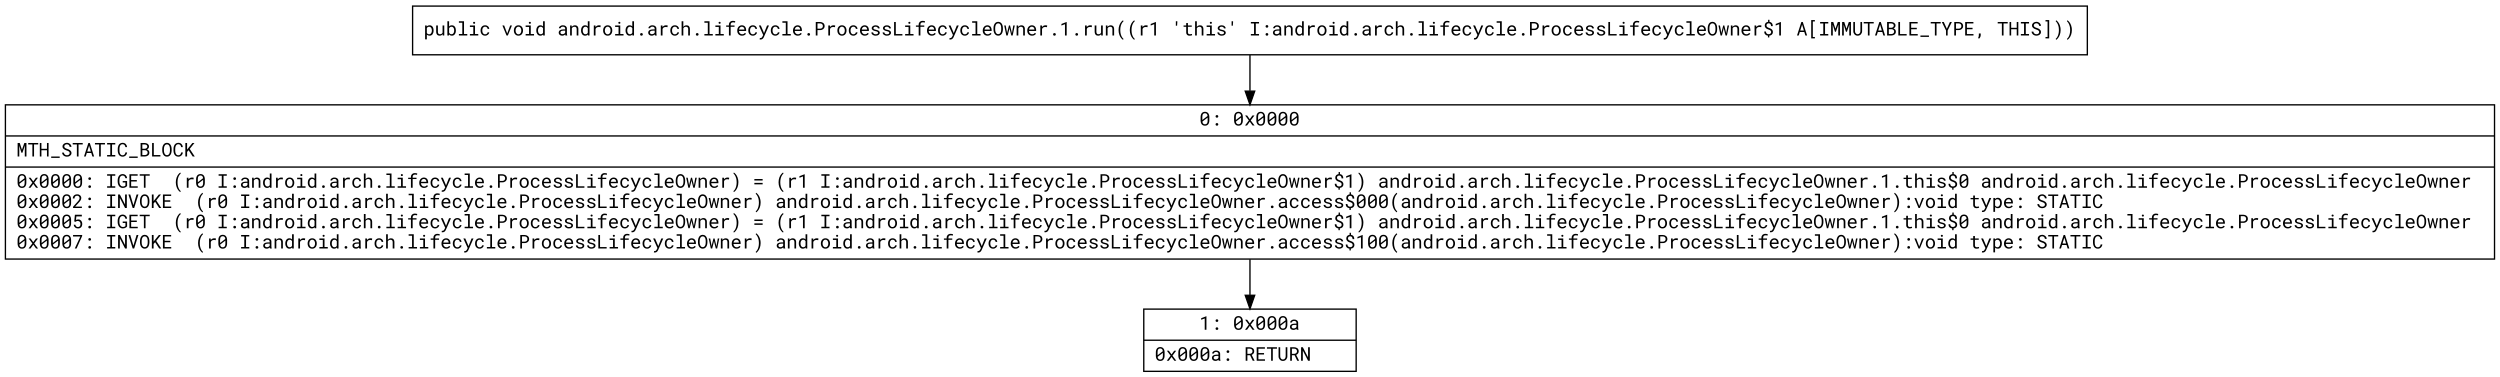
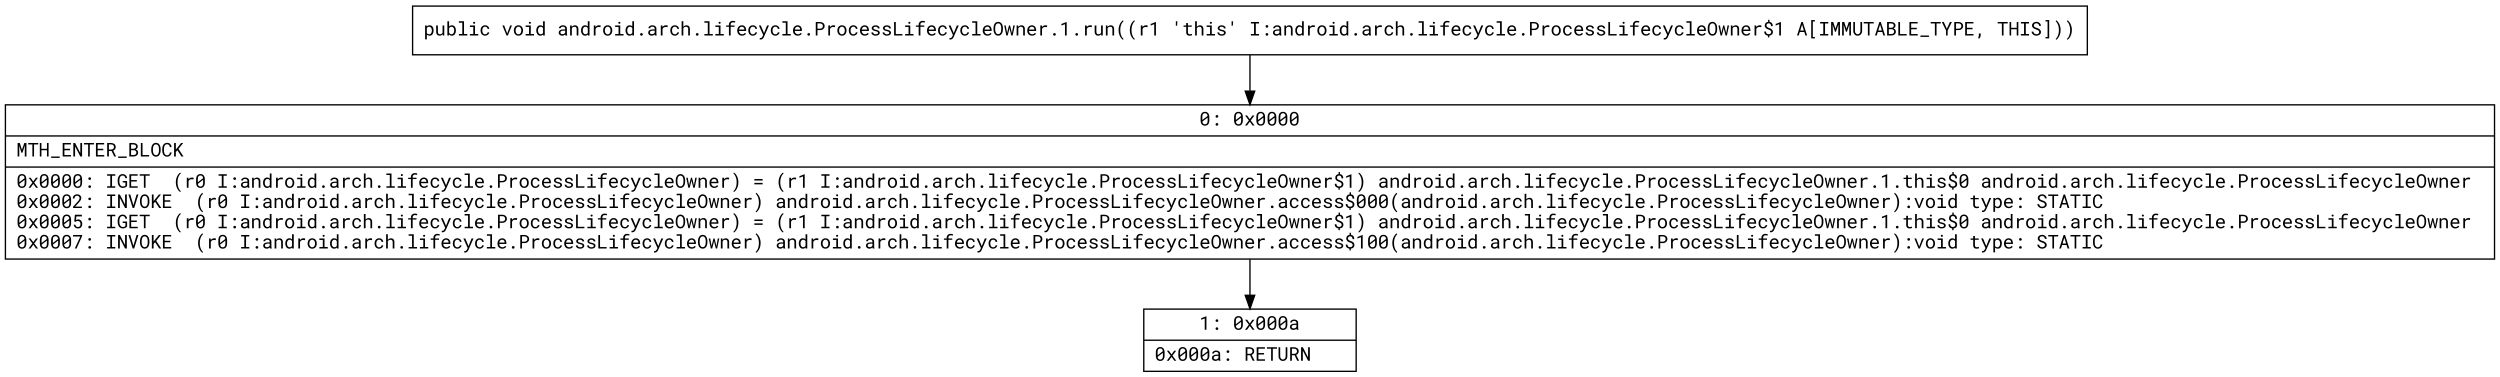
node "0: 0x0000": text "MTH_STATIC_BLOCK" -> "MTH_ENTER_BLOCK"
